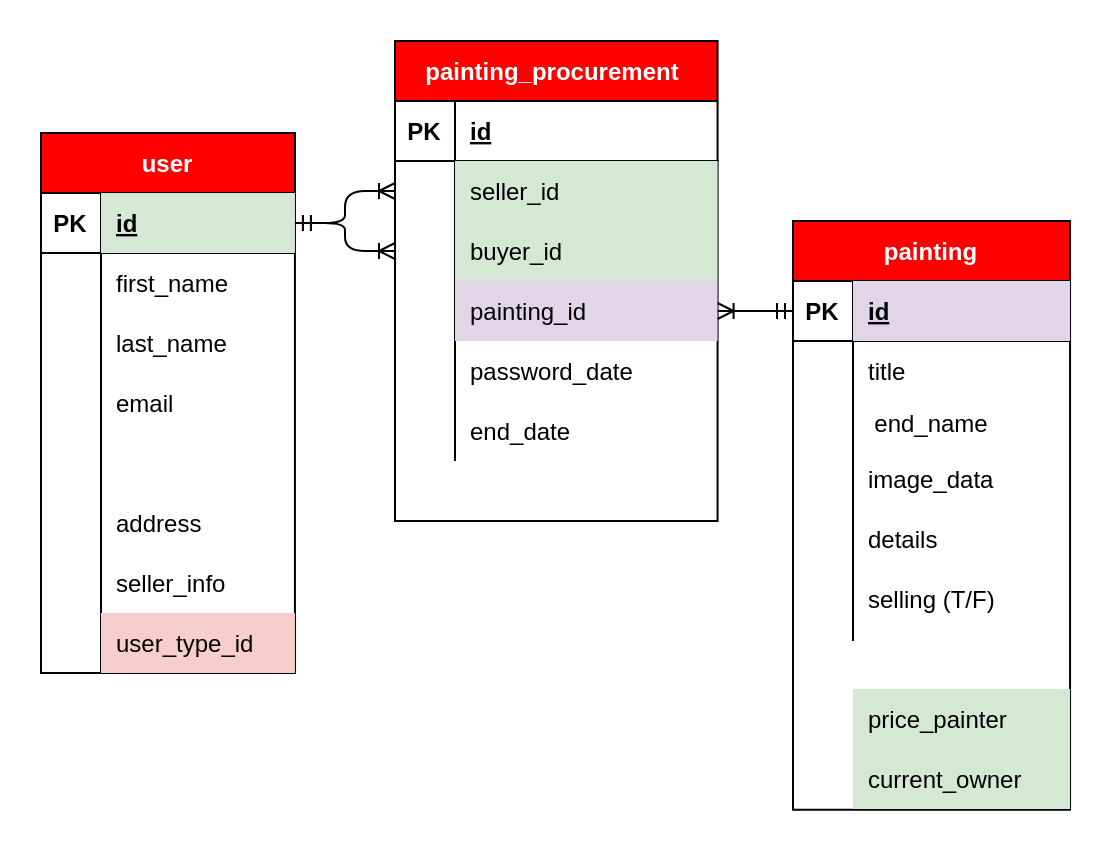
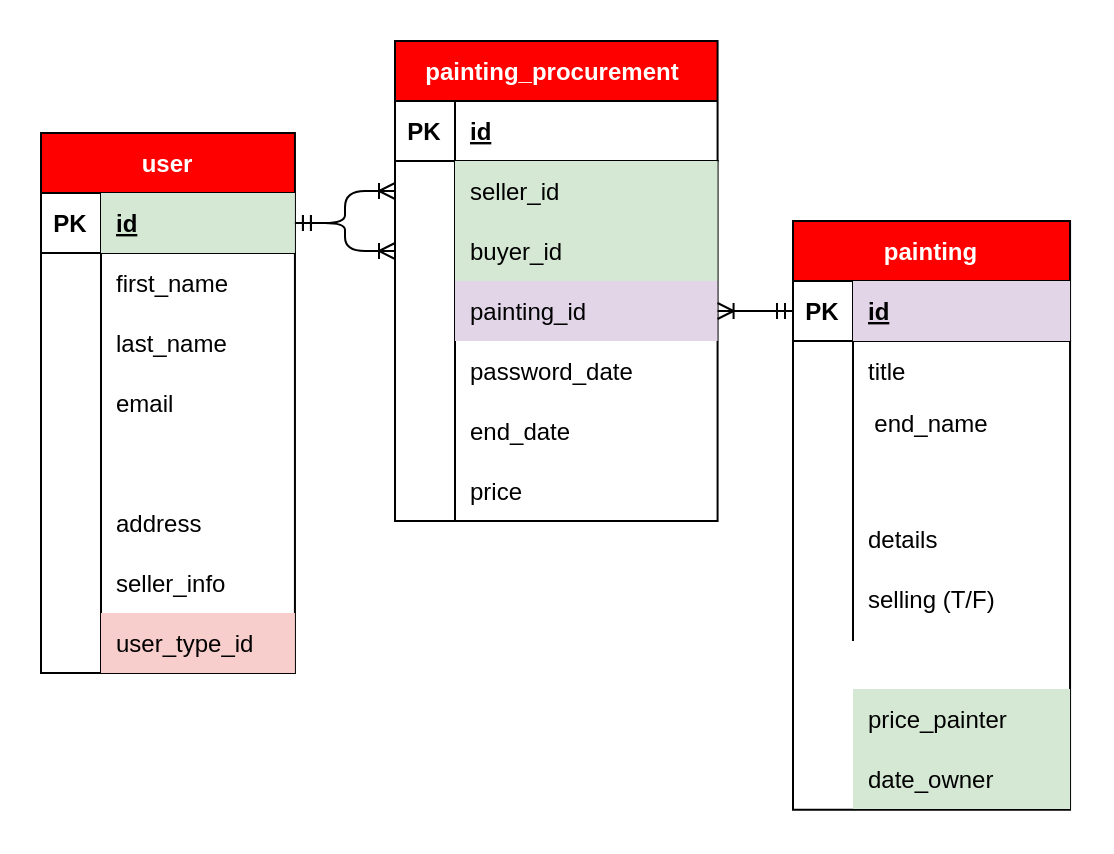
node "image_data": removed
node "price": added
node "current_owner": label "current_owner" -> "date_owner"
